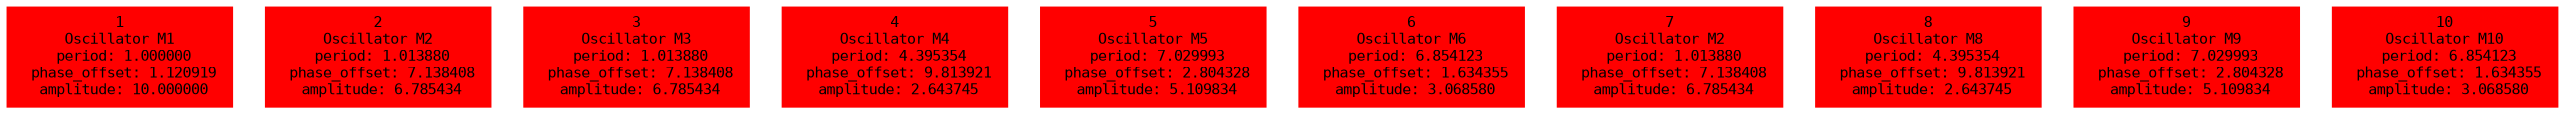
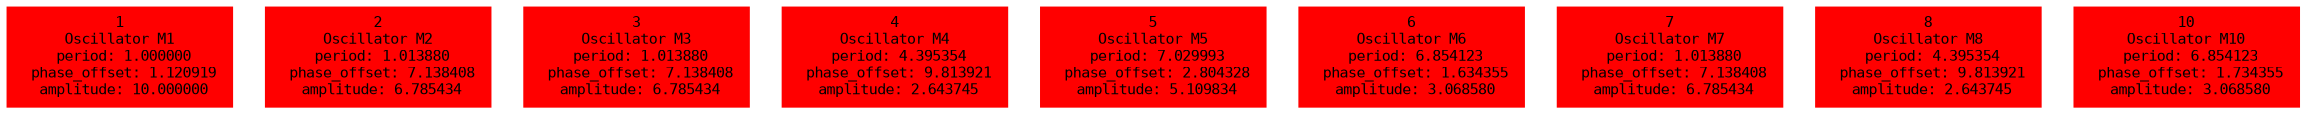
node "7": text "Oscillator M2" -> "Oscillator M7"
node "9": removed
node "10": text "phase_offset: 1.634355" -> "phase_offset: 1.734355"
